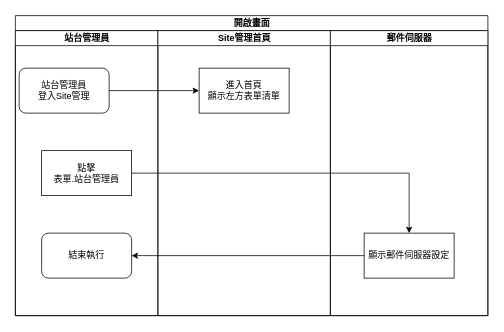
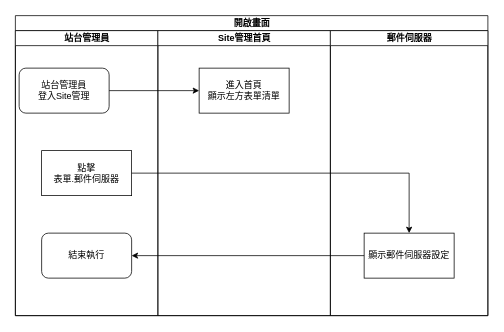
node "點擊 表單.站台管理員": label "點擊 表單.站台管理員" -> "點擊 表單.郵件伺服器"
